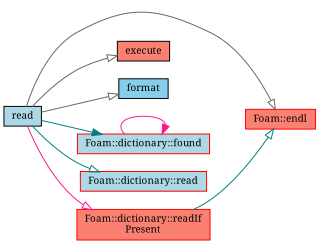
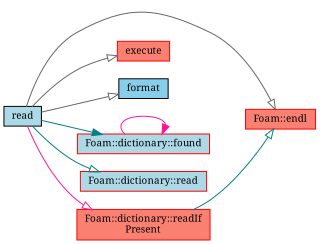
node "execute": color black -> red
